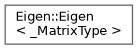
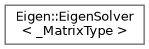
node "Eigen::Eigen < _MatrixType >": label "Eigen::Eigen < _MatrixType >" -> "Eigen::EigenSolver < _MatrixType >"
